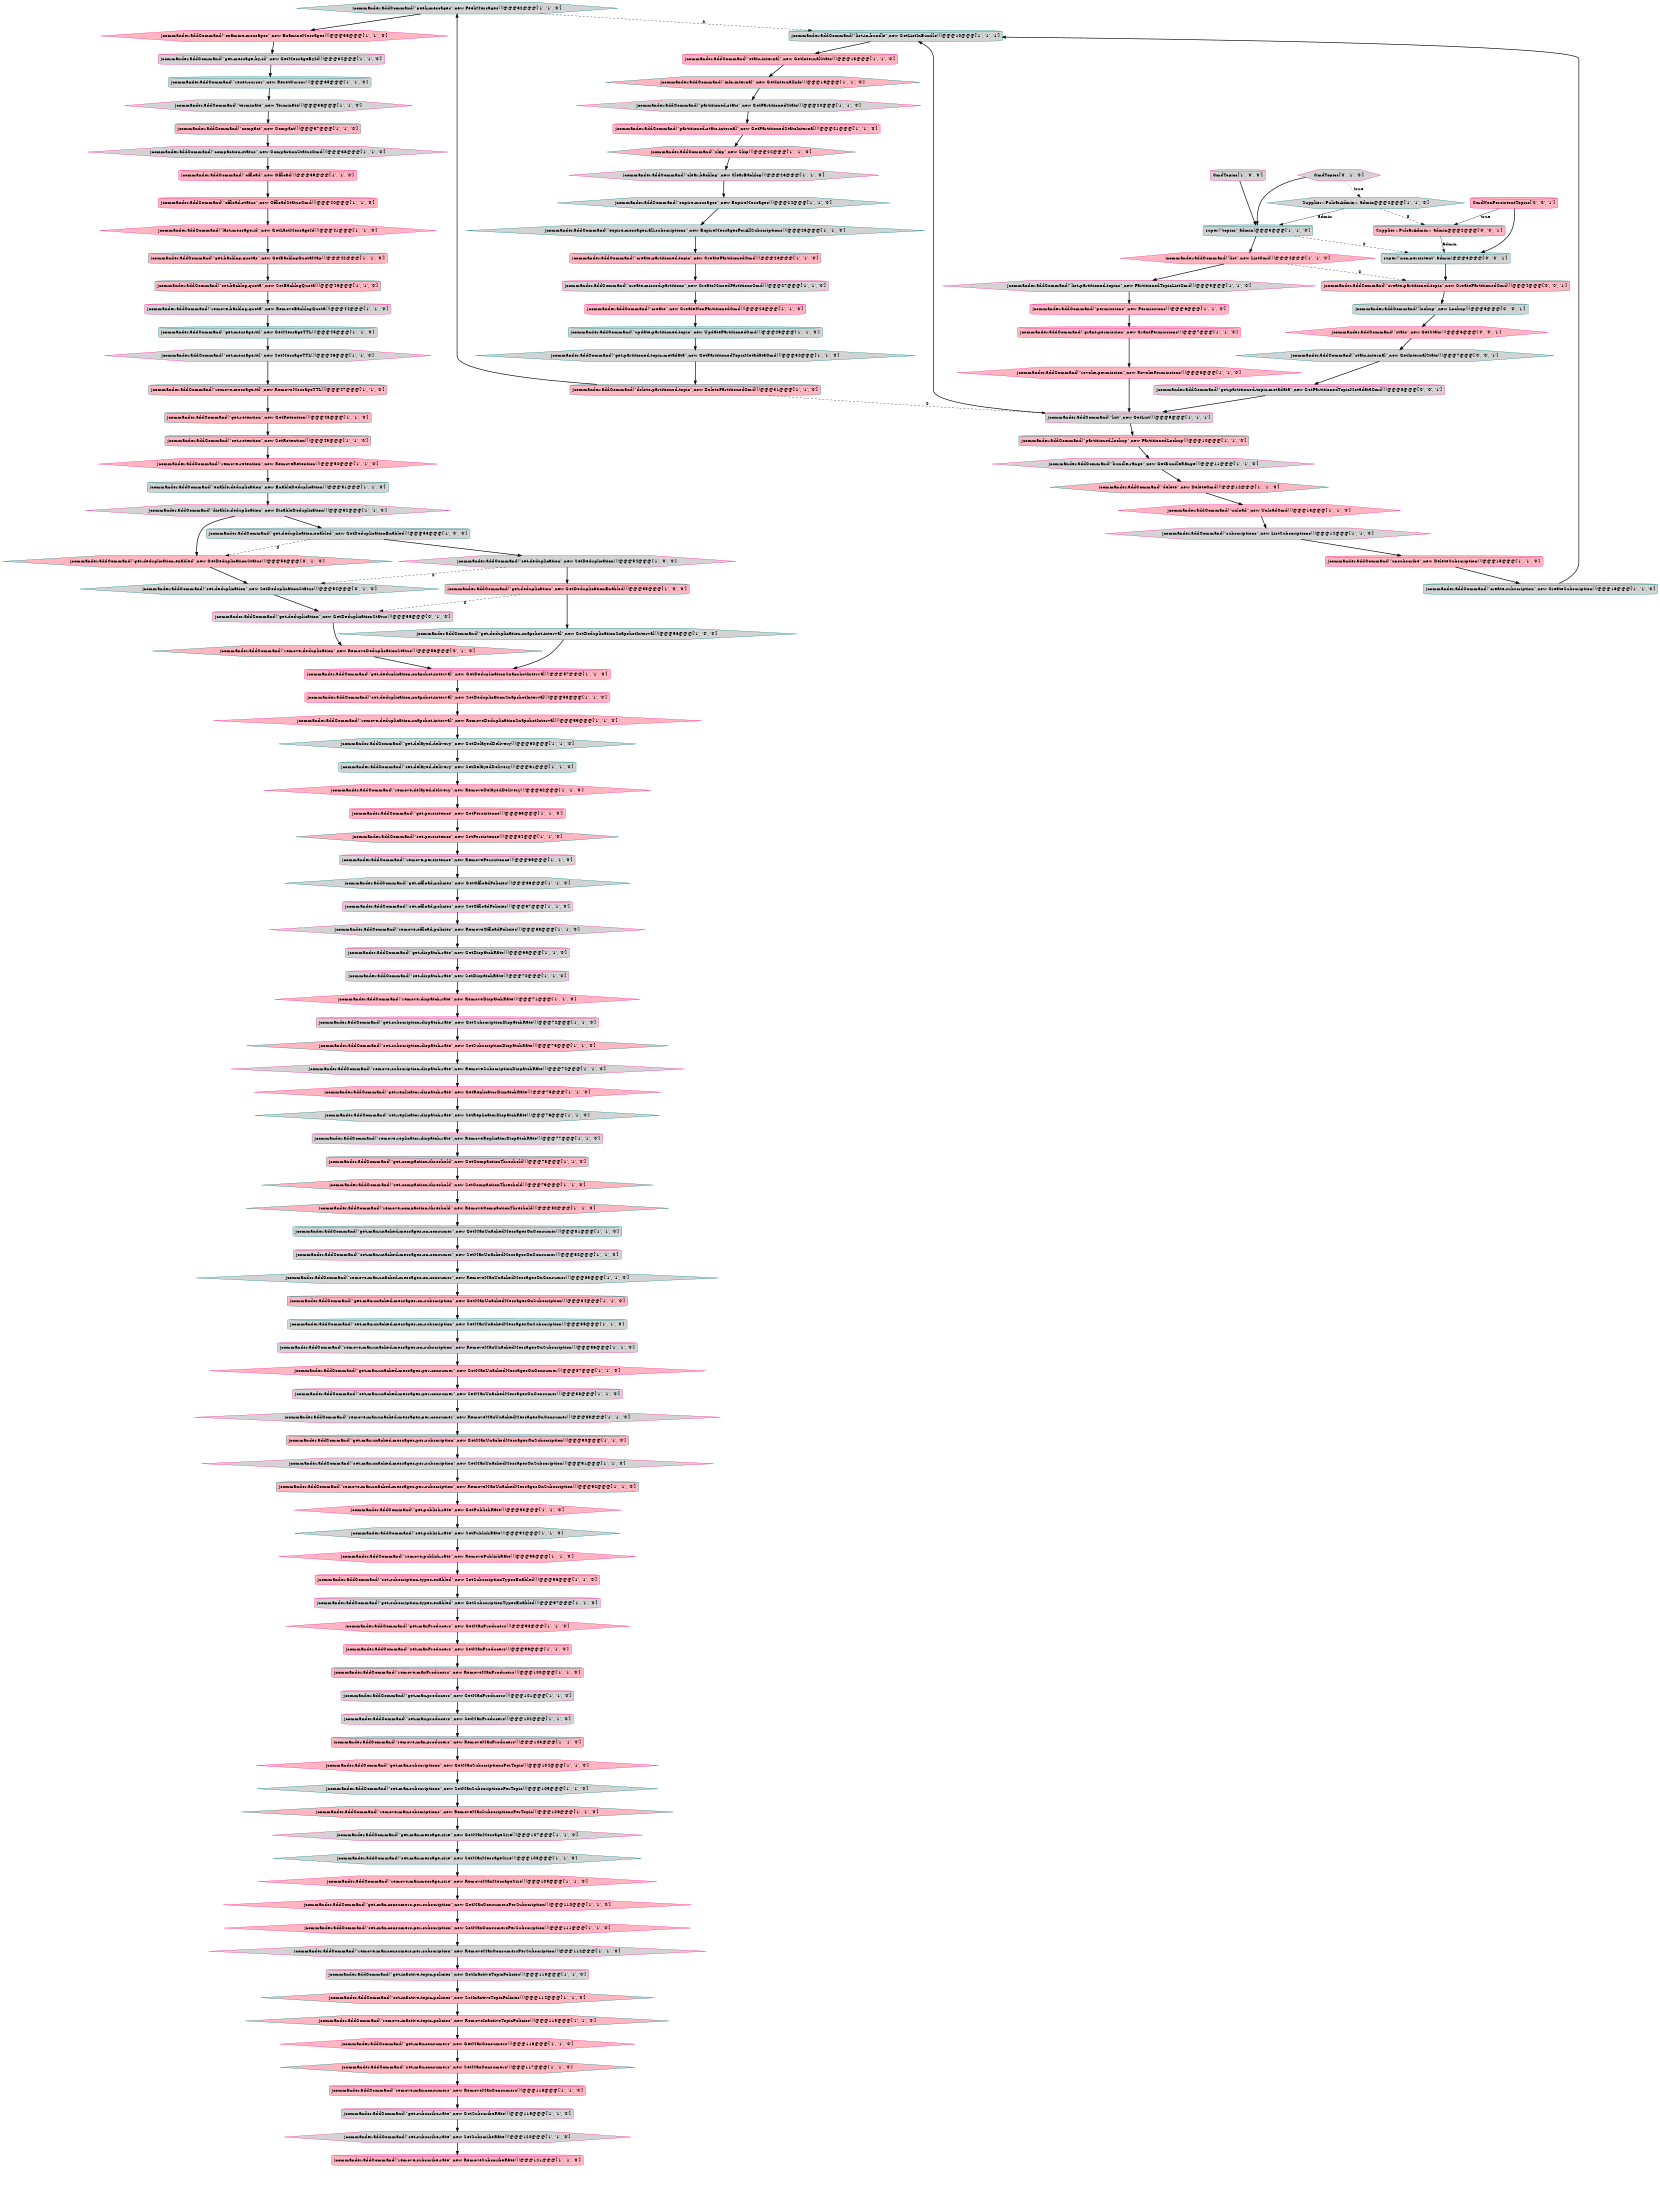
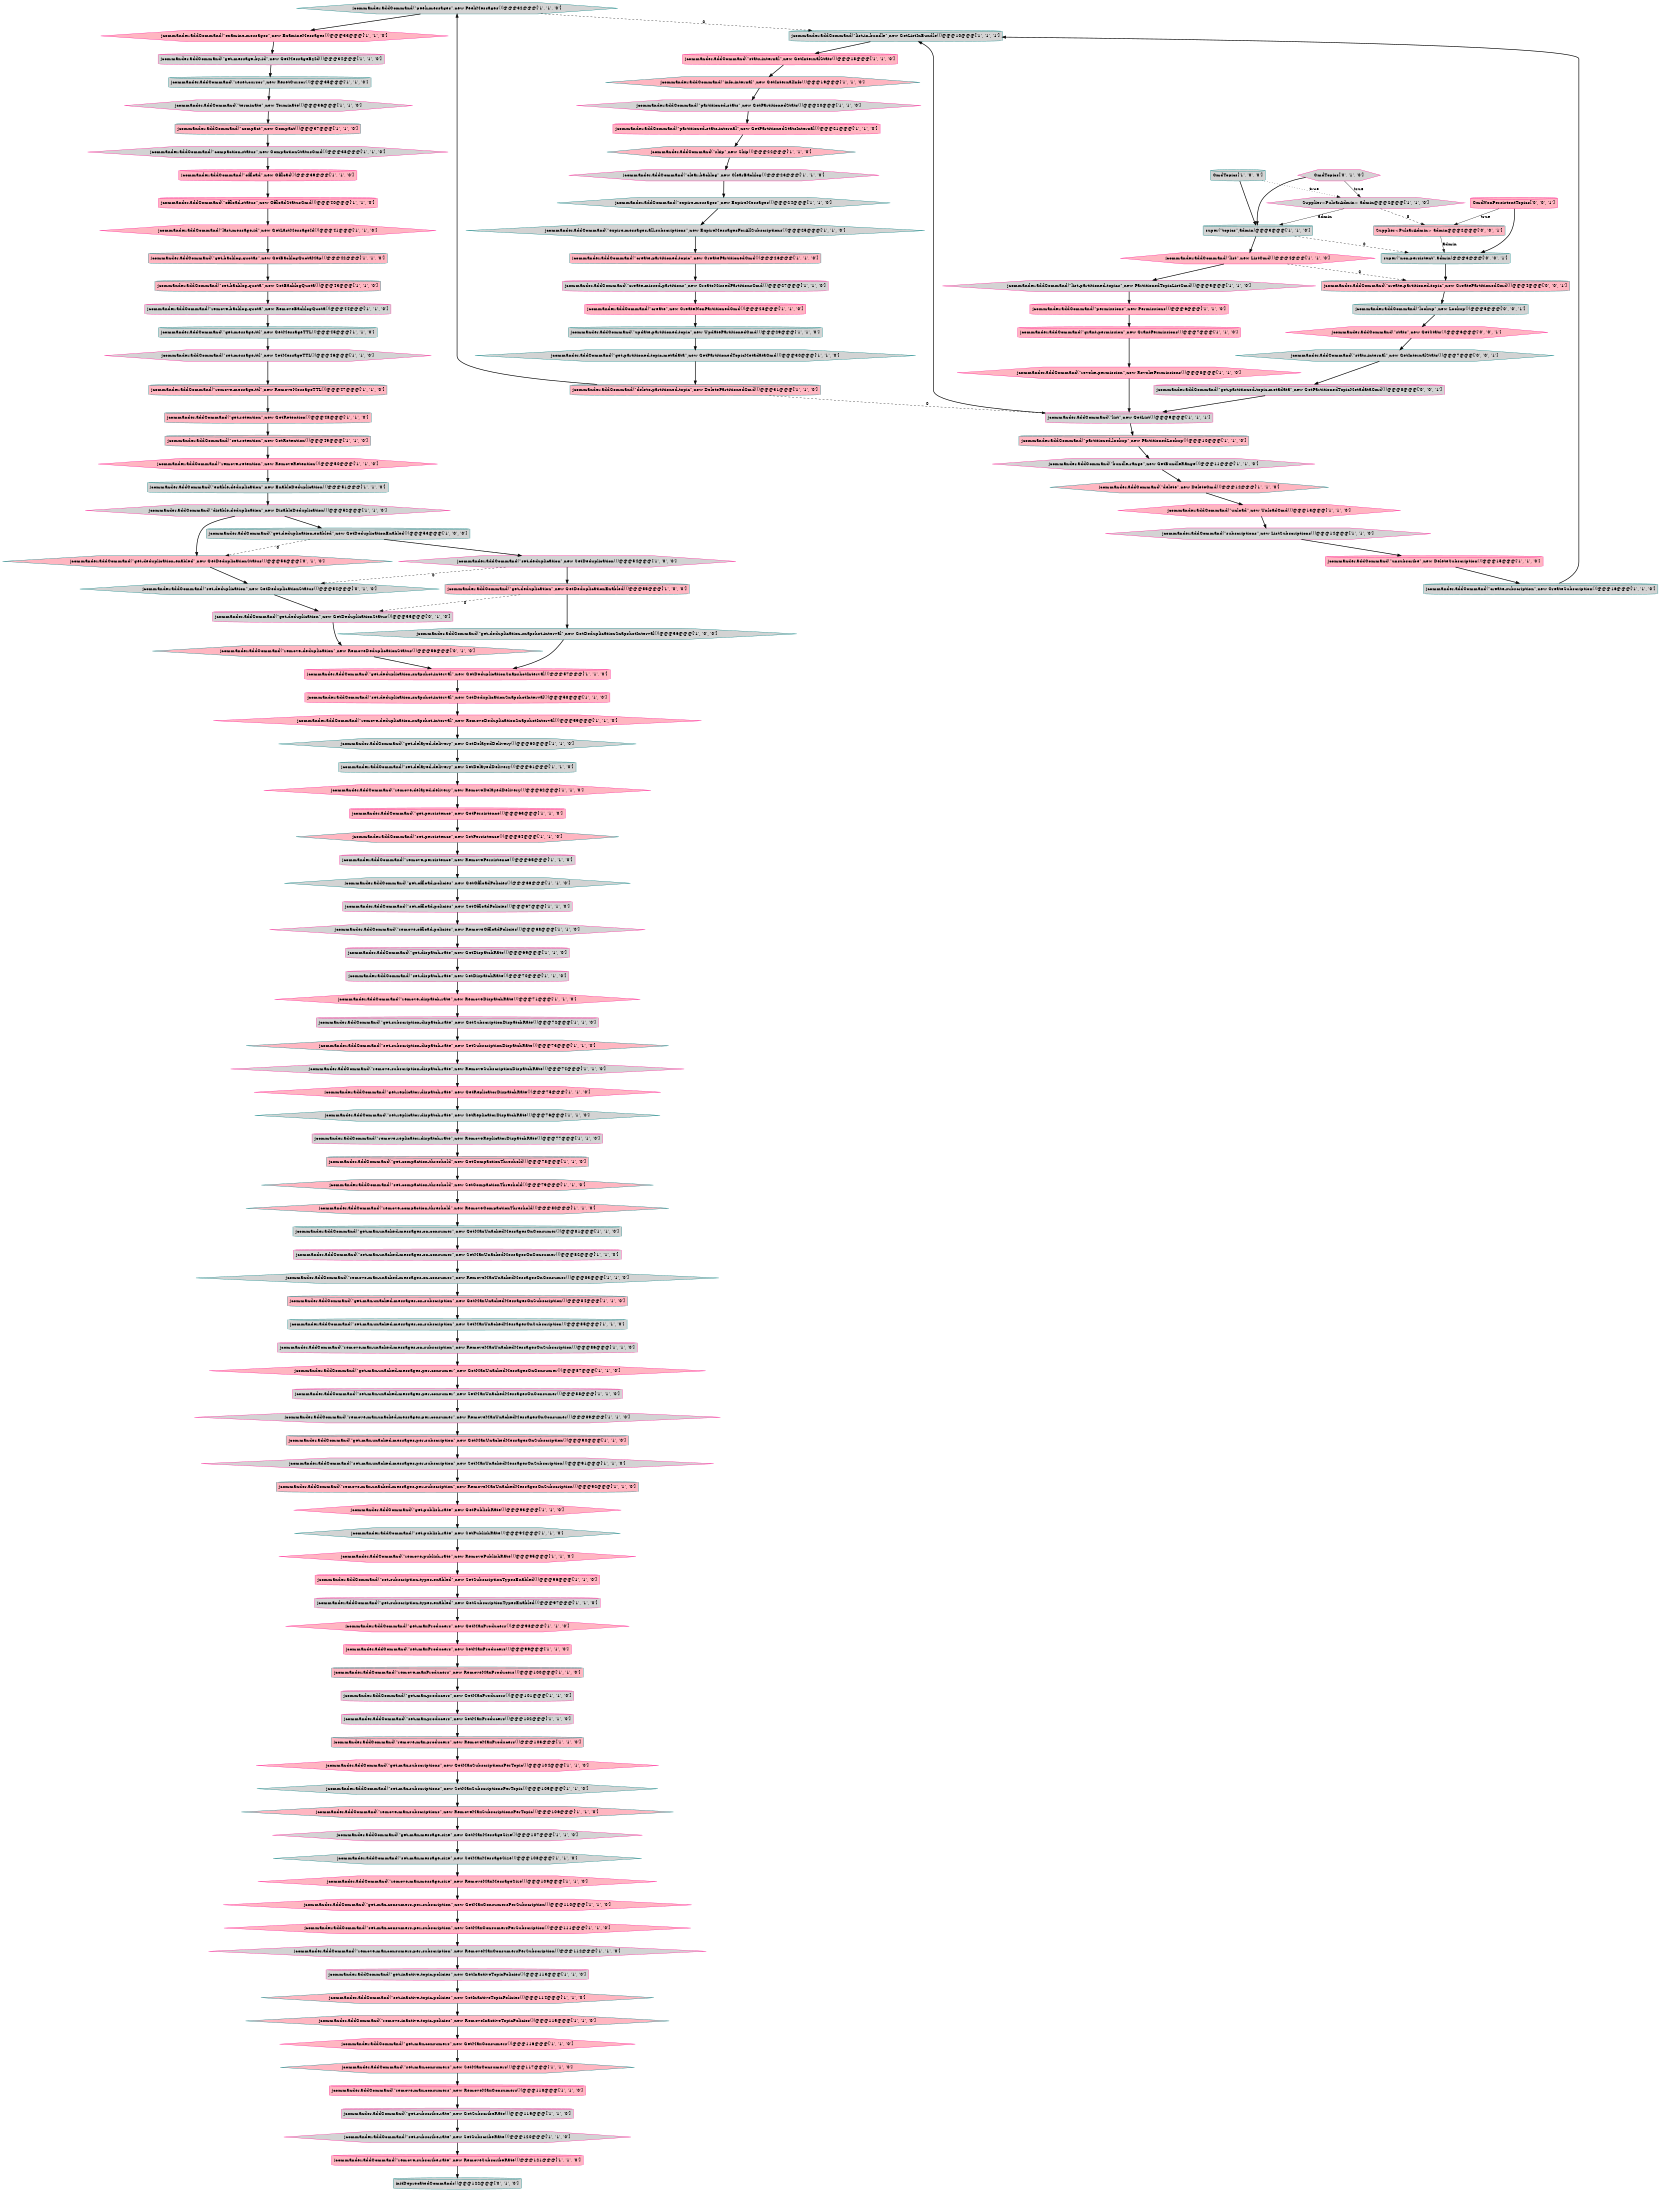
node "CmdTopics['1', '0', '0']": color deeppink -> teal
edge "CmdTopics['0', '1', '0']" -> "Supplier<PulsarAdmin> admin@@@2@@@['1', '1', '0']": style dotted -> solid
edge "CmdTopics['1', '0', '0']" -> "Supplier<PulsarAdmin> admin@@@2@@@['1', '1', '0']": added, label "true"
node "Supplier<PulsarAdmin> admin@@@2@@@['1', '1', '0']": color teal -> deeppink
node "initDeprecatedCommands()@@@122@@@['0', '1', '0']": added
